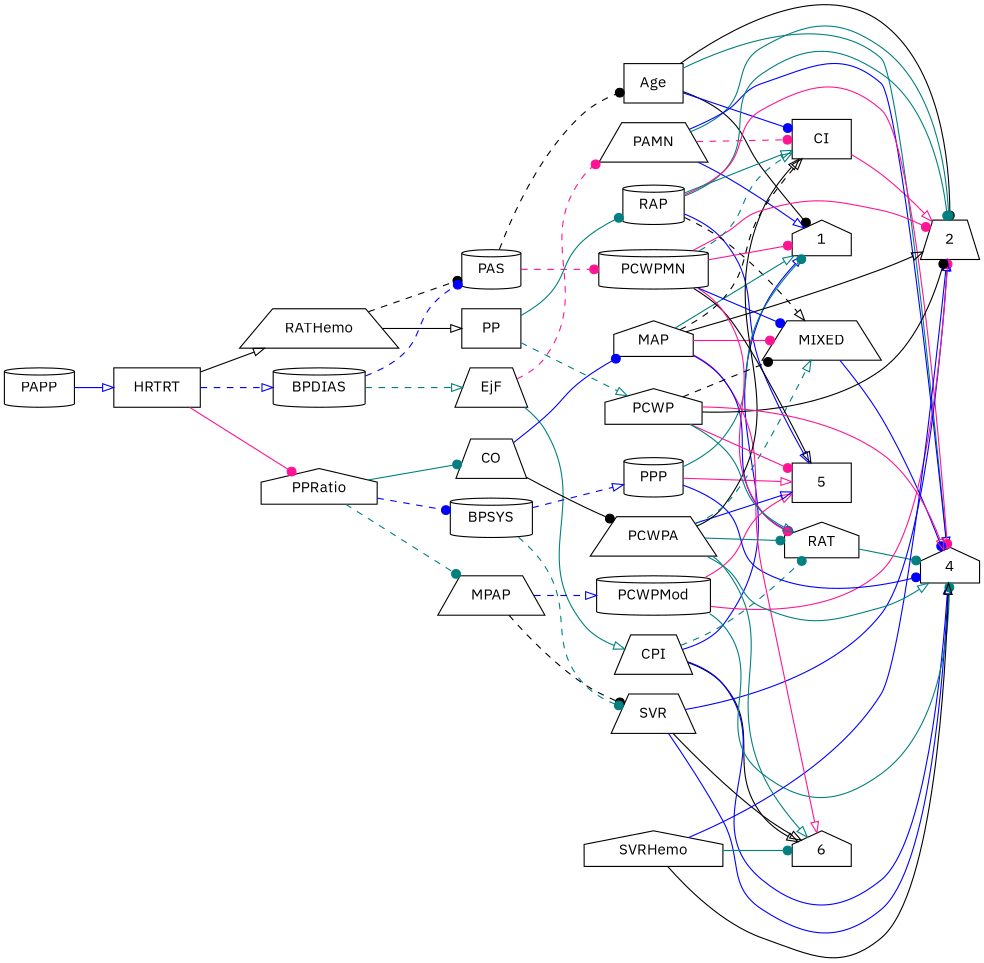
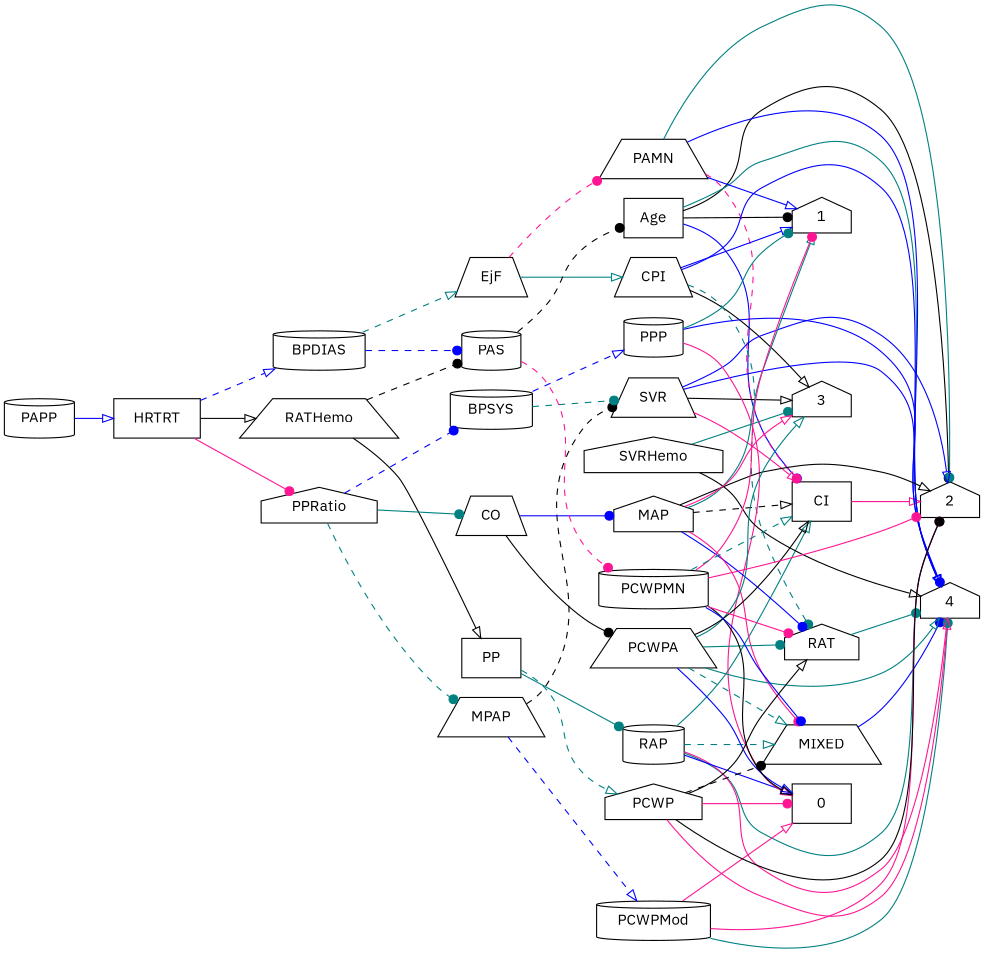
node "2": shape trapezium -> house
edge "RAP" -> "MIXED": color black -> teal
edge "SVR" -> "CI": added
edge "PCWP" -> "RAT": color teal -> black
node "5": label "5" -> "0"
edge "SVRHemo" -> "2": removed
node "6": label "6" -> "3"
